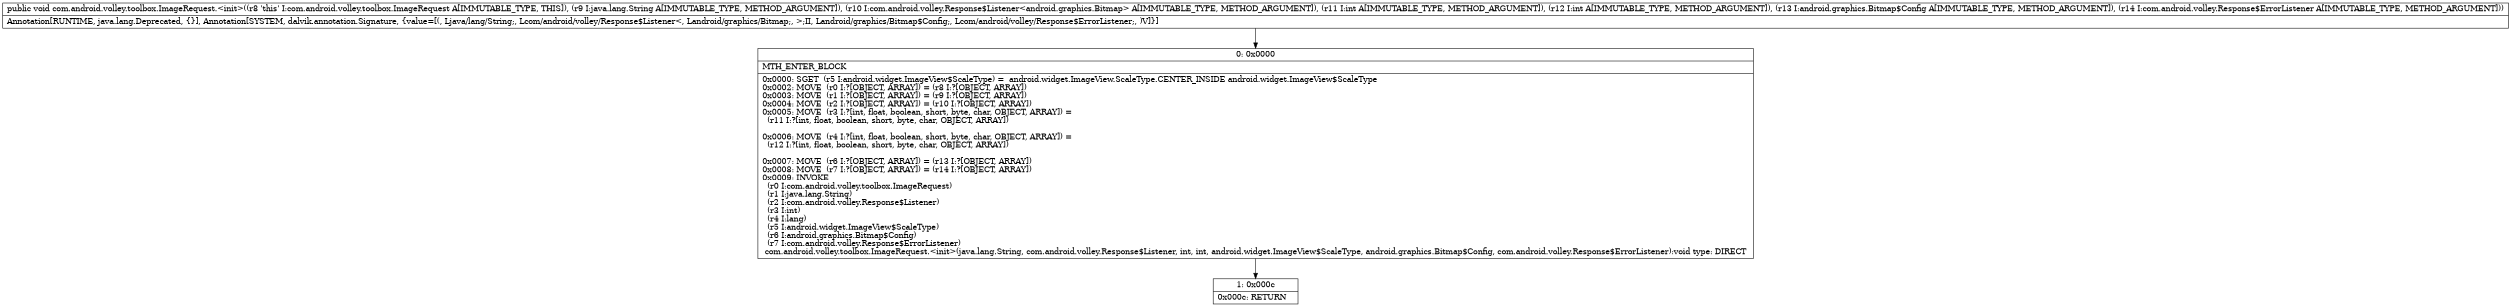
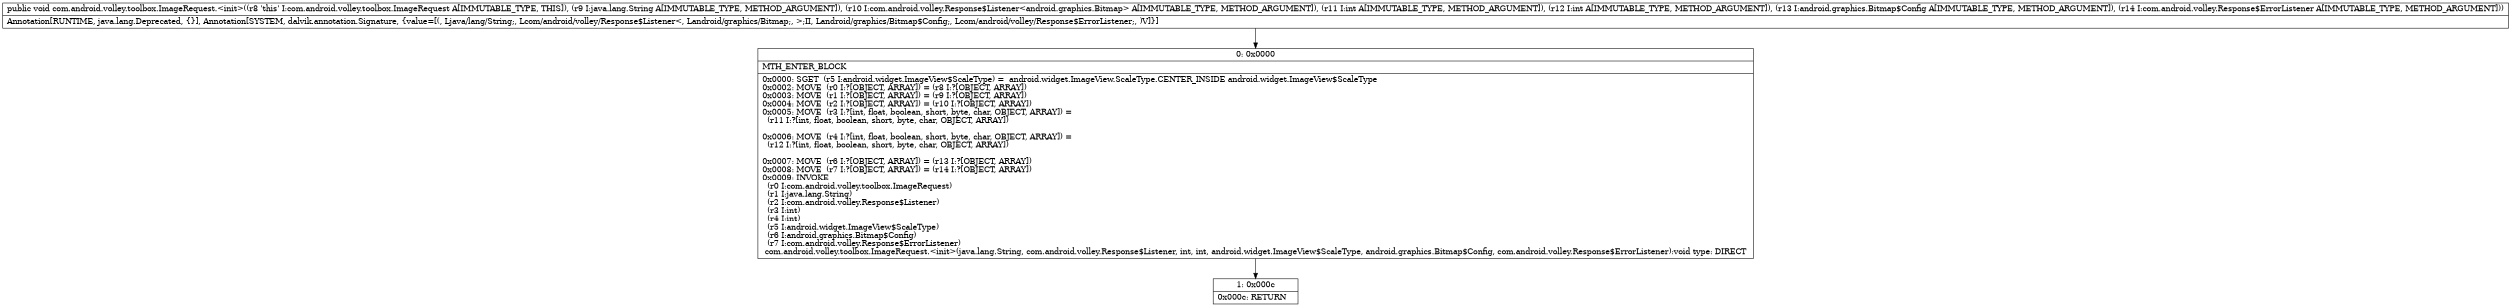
node "0: 0x0000": text "(r4 I:lang)" -> "(r4 I:int)"
